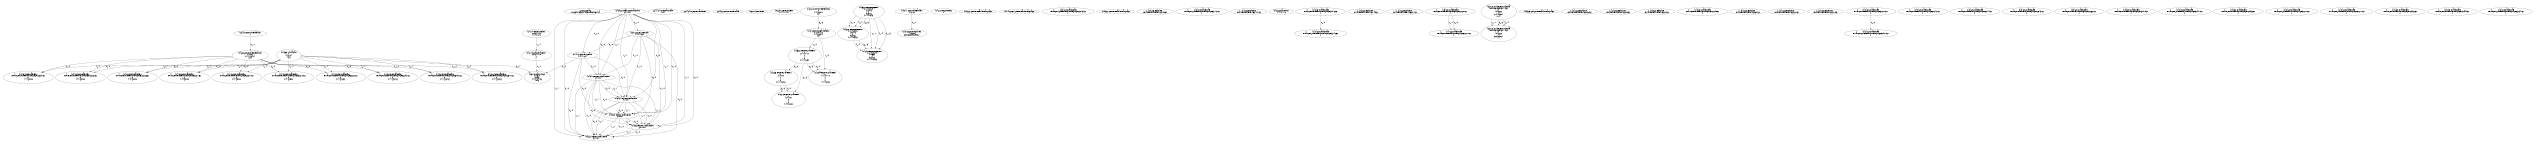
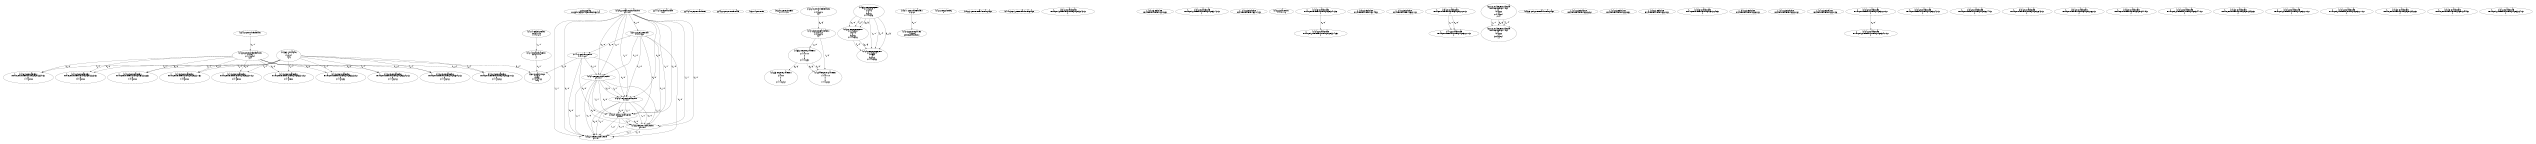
node "4247558.GetUserDefaultUILanguage": removed
edge "4243968.InitializeCriticalSection 6917004" -> "4214413.GetStartupInfoW 2147417624": removed, label "(0-->0)"
node "4246676.RegQueryValueExW 0 4247000 0 0 0 2147408232": removed
